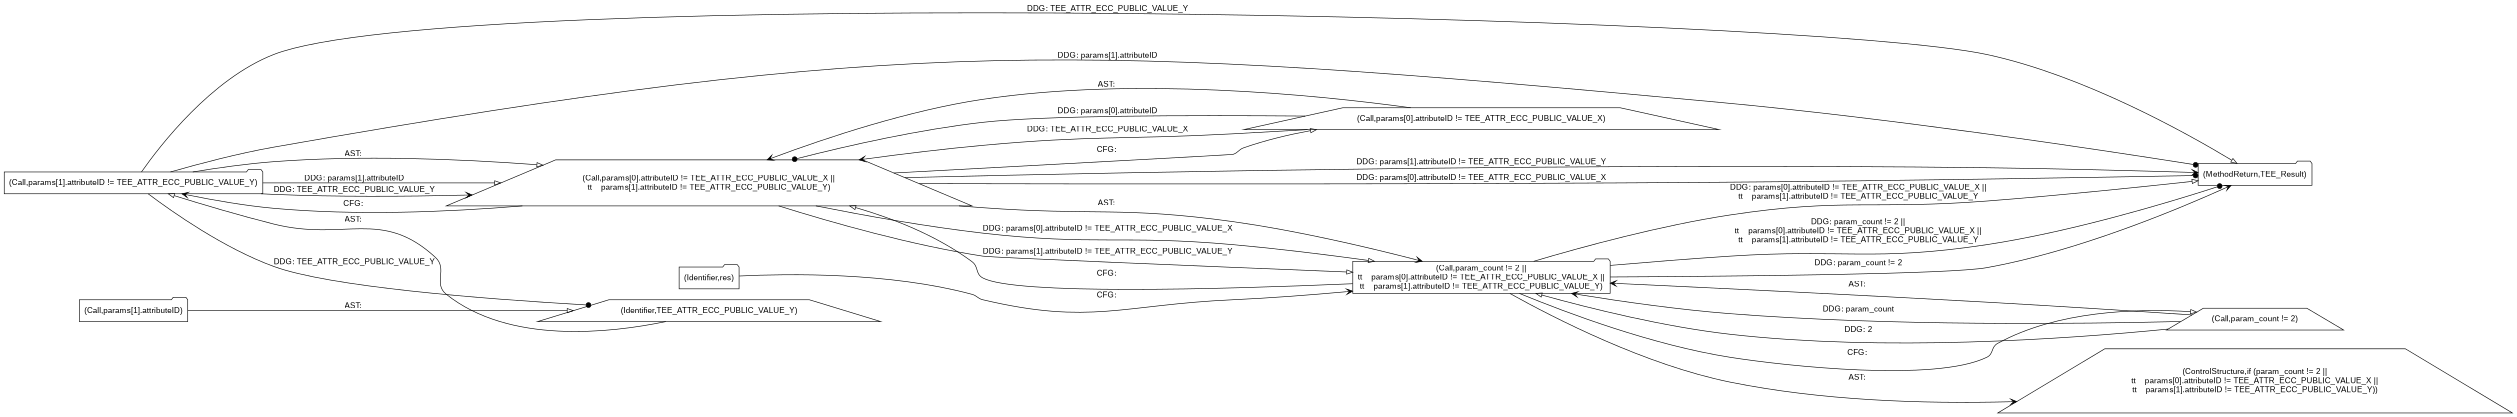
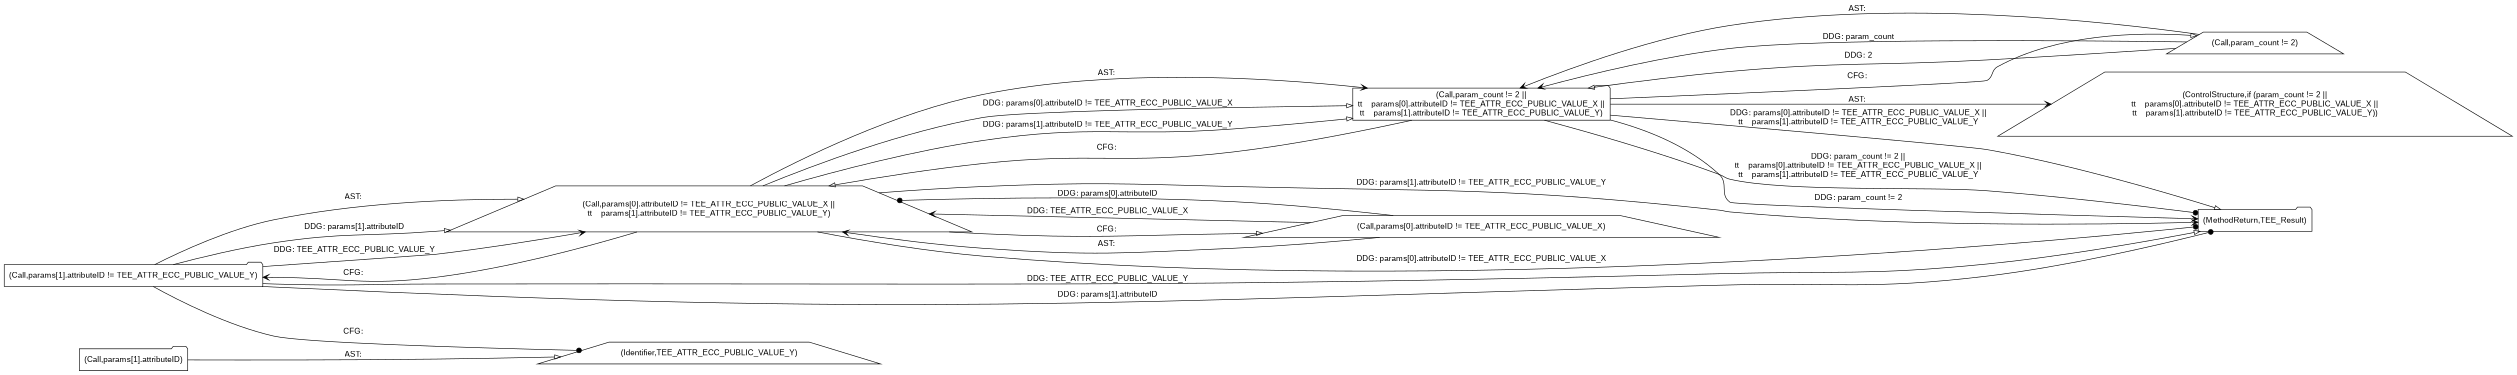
edge "(Identifier,TEE_ATTR_ECC_PUBLIC_VALUE_Y)" -> "(Call,params[1].attributeID != TEE_ATTR_ECC_PUBLIC_VALUE_Y)": removed, label "AST:"
edge "(Call,params[1].attributeID != TEE_ATTR_ECC_PUBLIC_VALUE_Y)" -> "(Identifier,TEE_ATTR_ECC_PUBLIC_VALUE_Y)": label "DDG: TEE_ATTR_ECC_PUBLIC_VALUE_Y" -> "CFG: "
node "(Identifier,res)": removed
